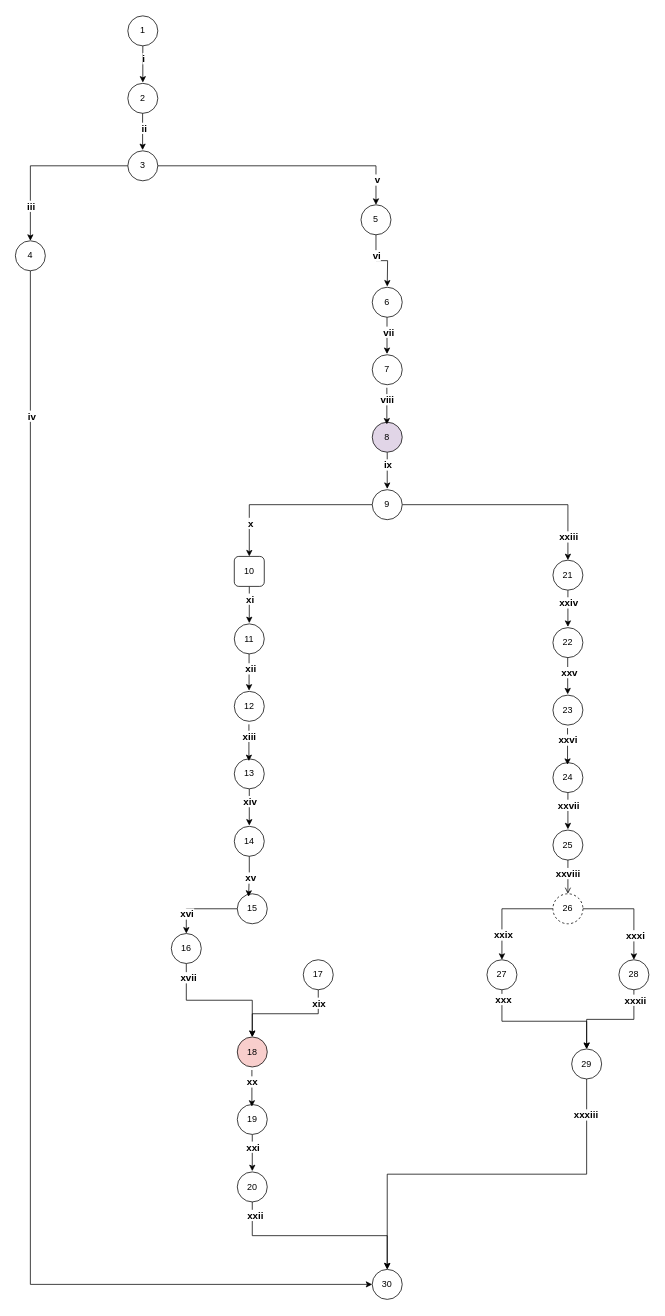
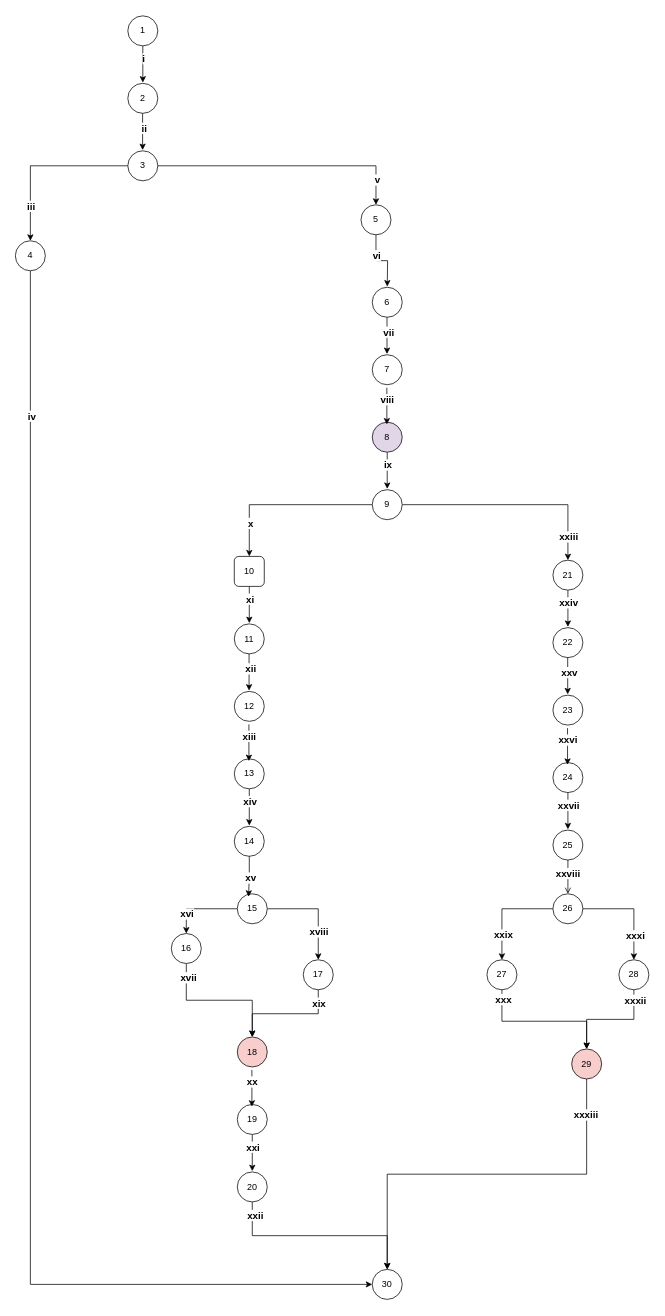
edge "15" -> "17": added, label "xviii"
node "26": style dashed -> solid
node "29": fillcolor #ffffff -> #f8cecc
